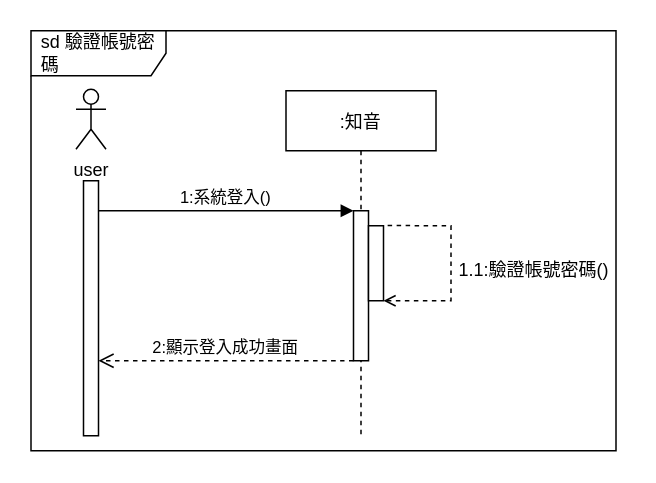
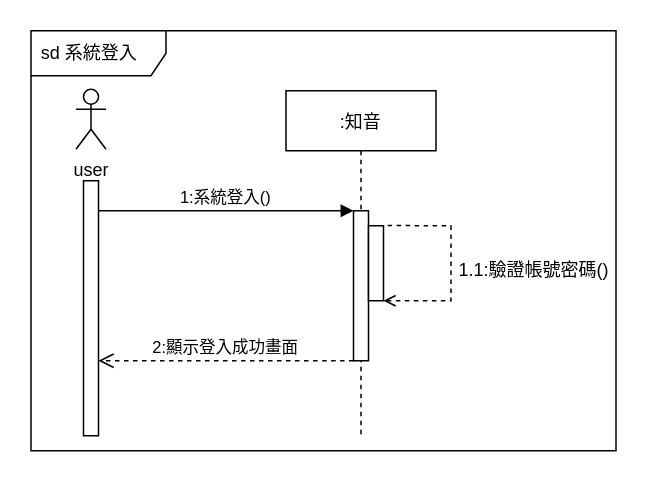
node "sd 驗證帳號密碼": label "sd 驗證帳號密碼" -> "sd 系統登入"
